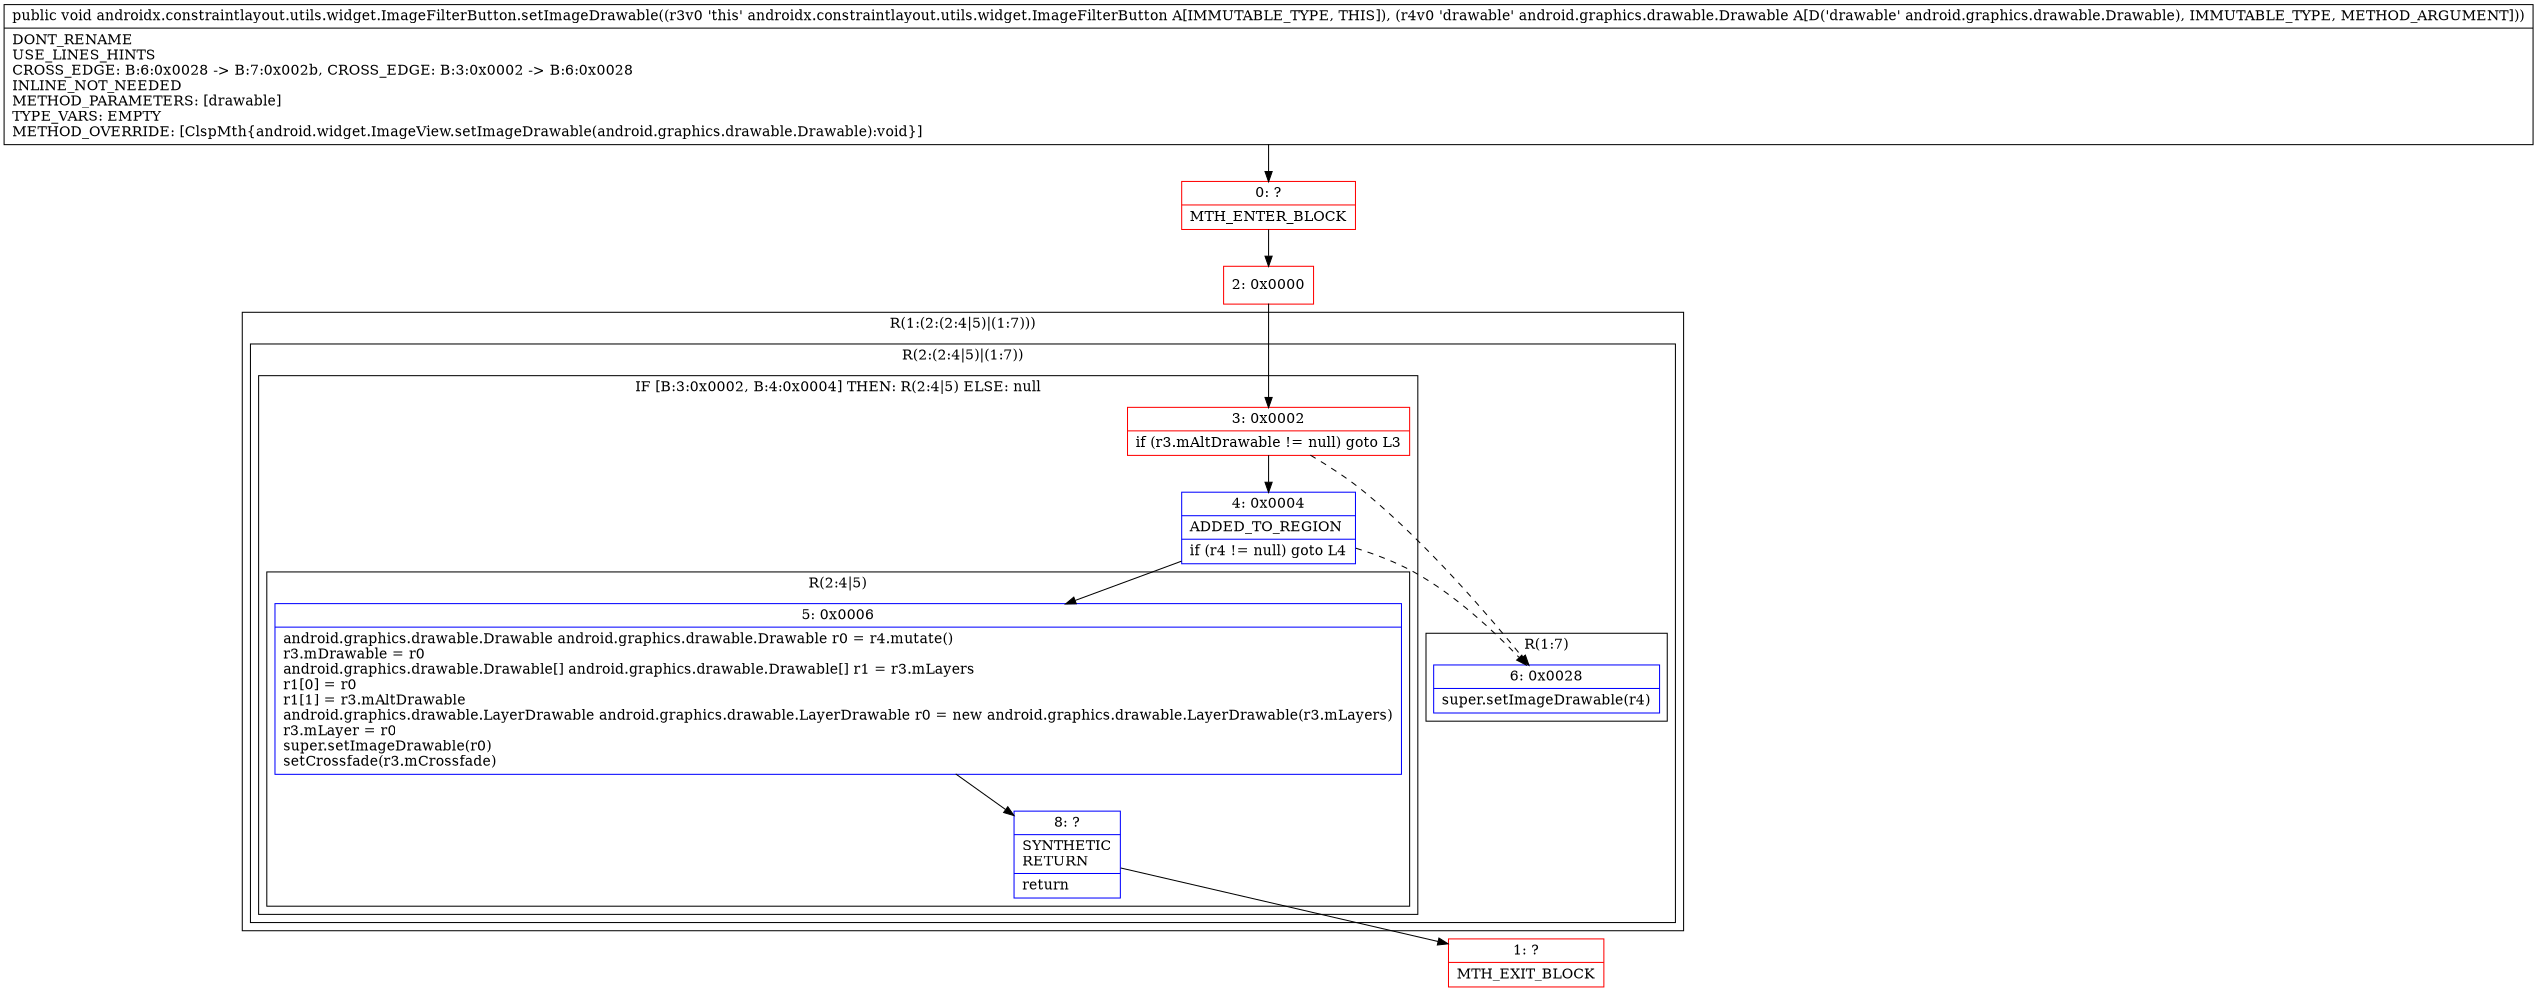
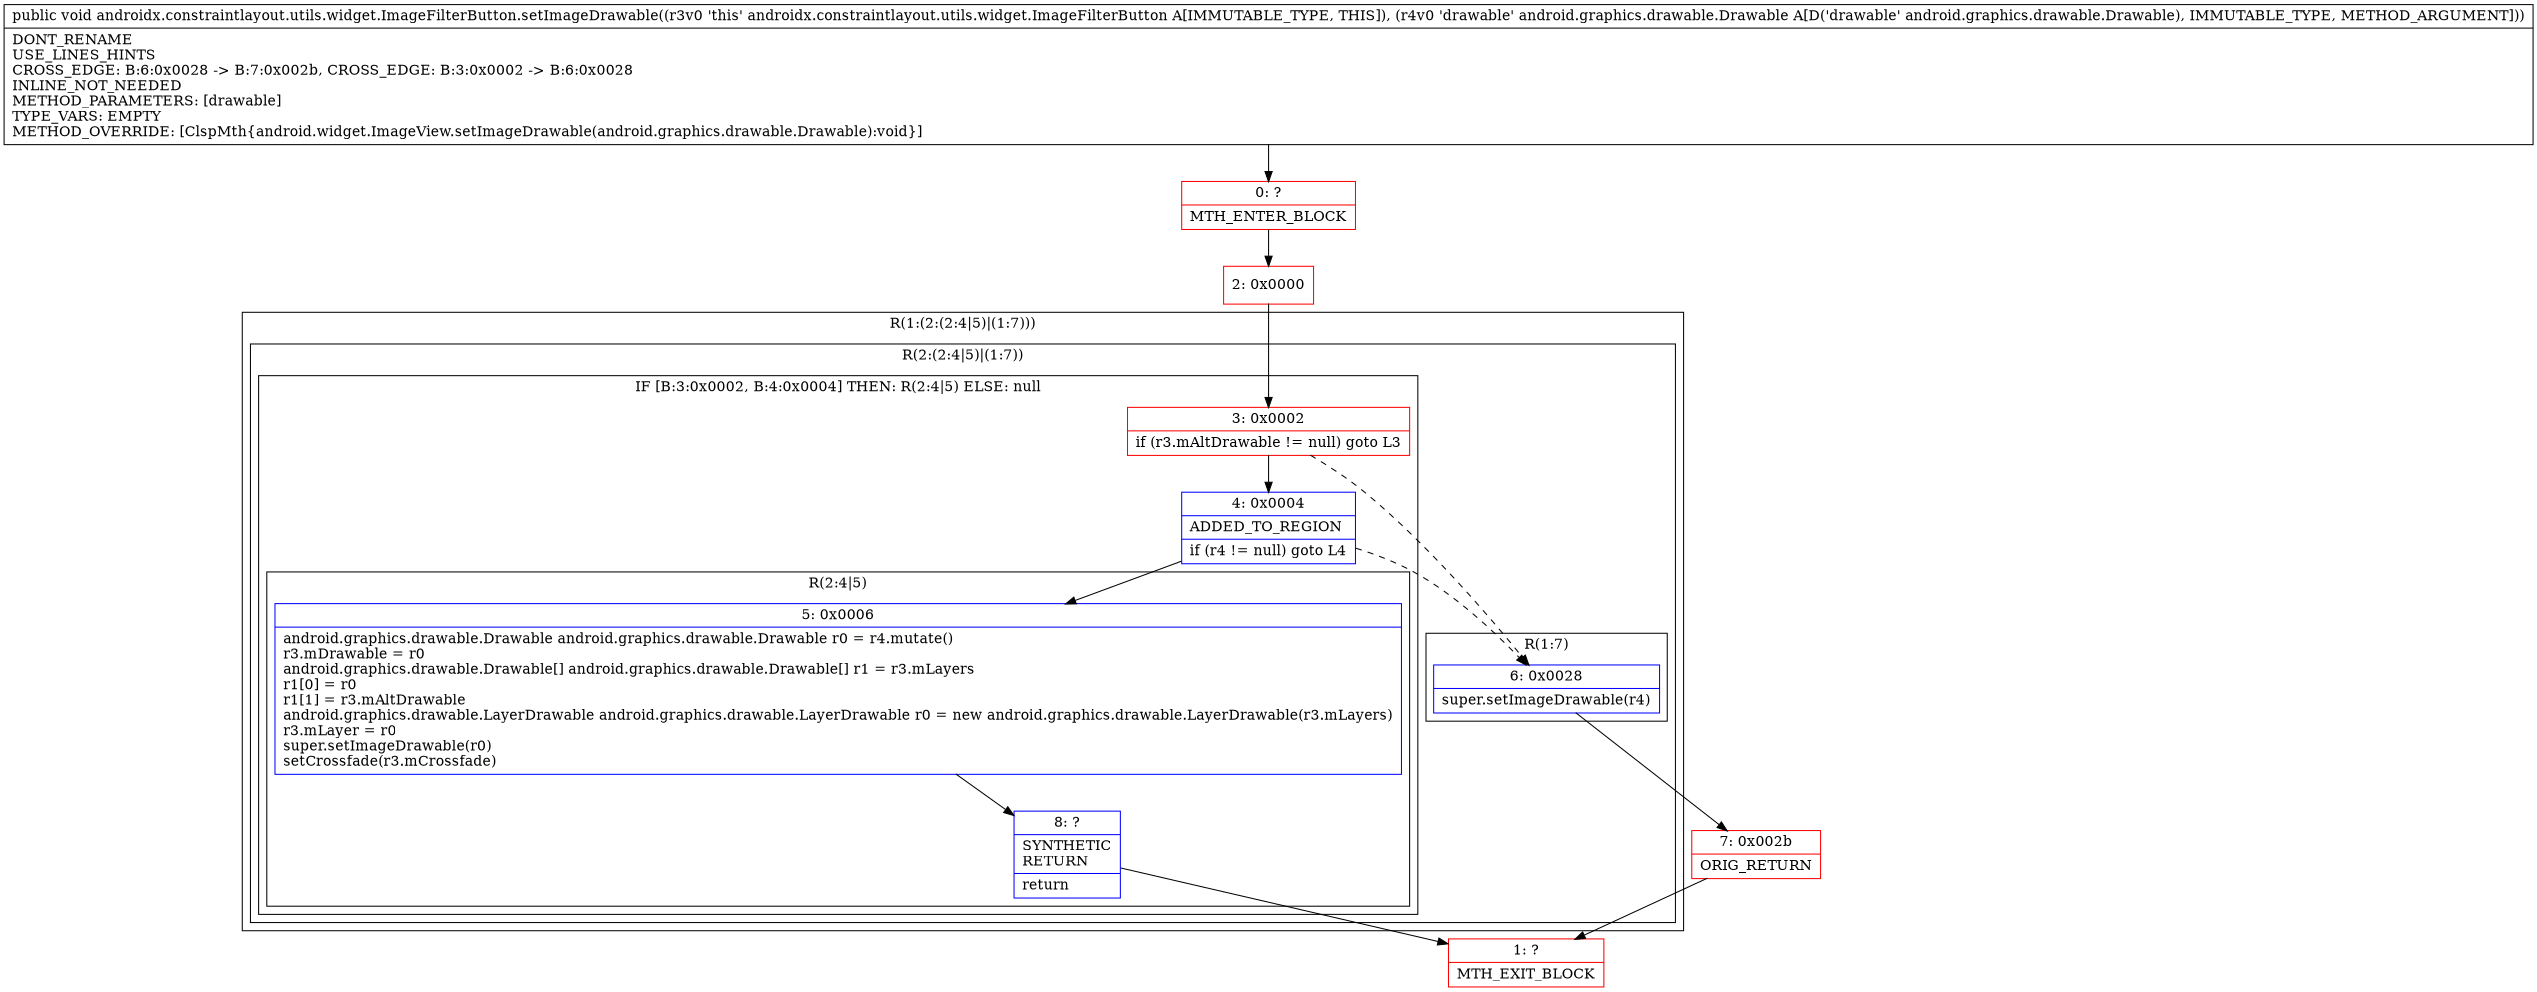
node "7: 0x002b": added
